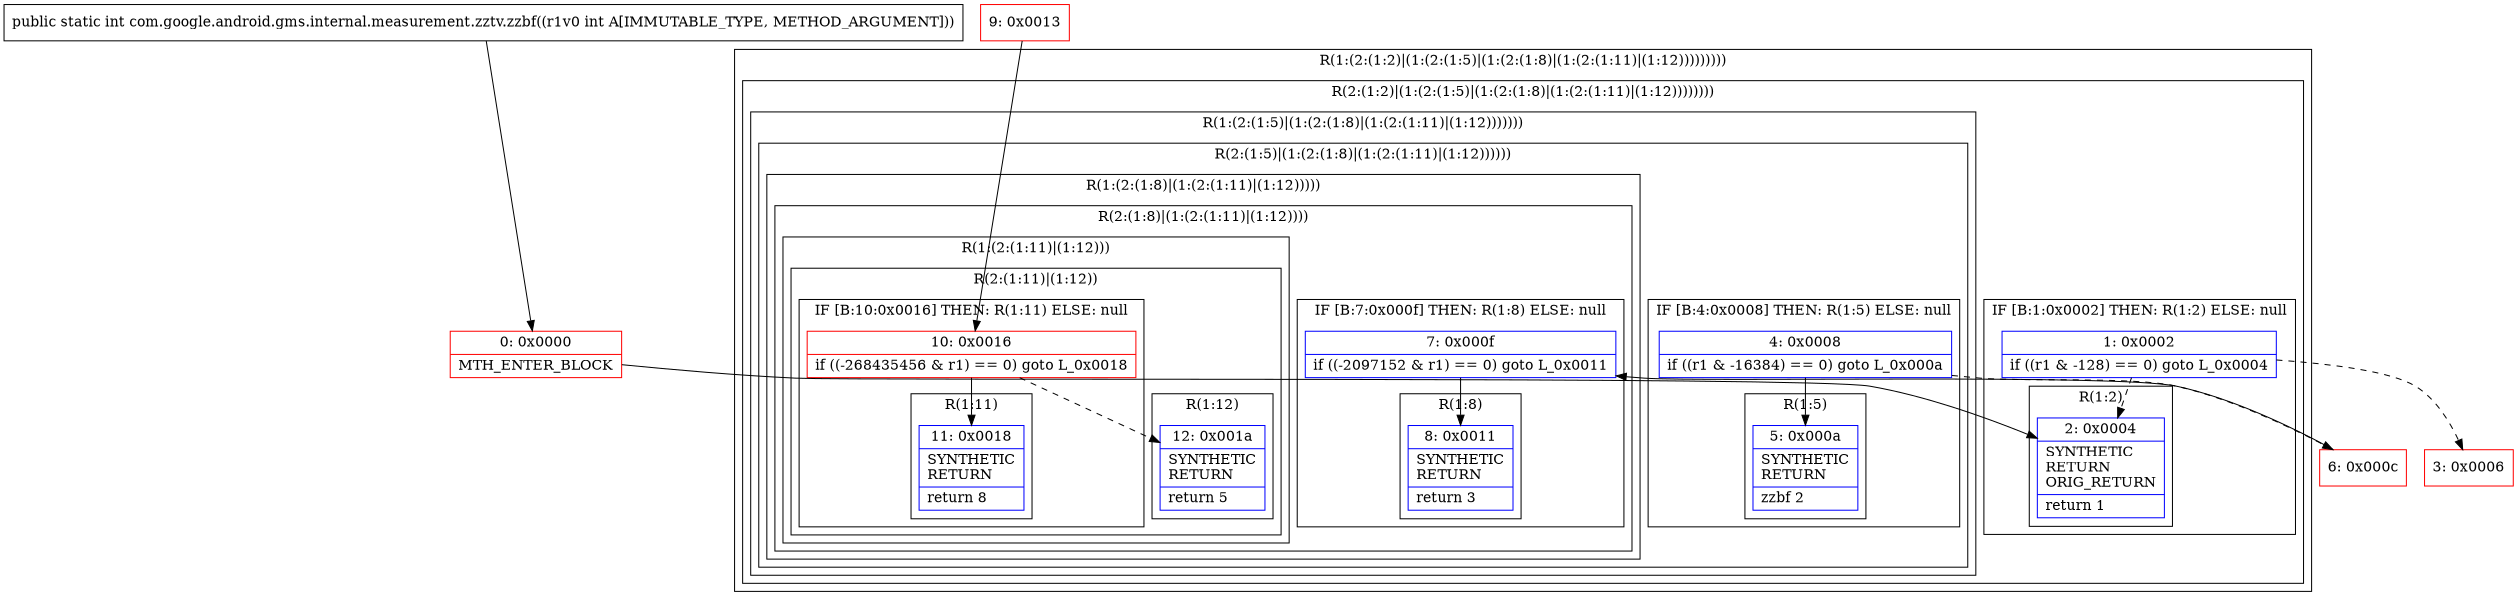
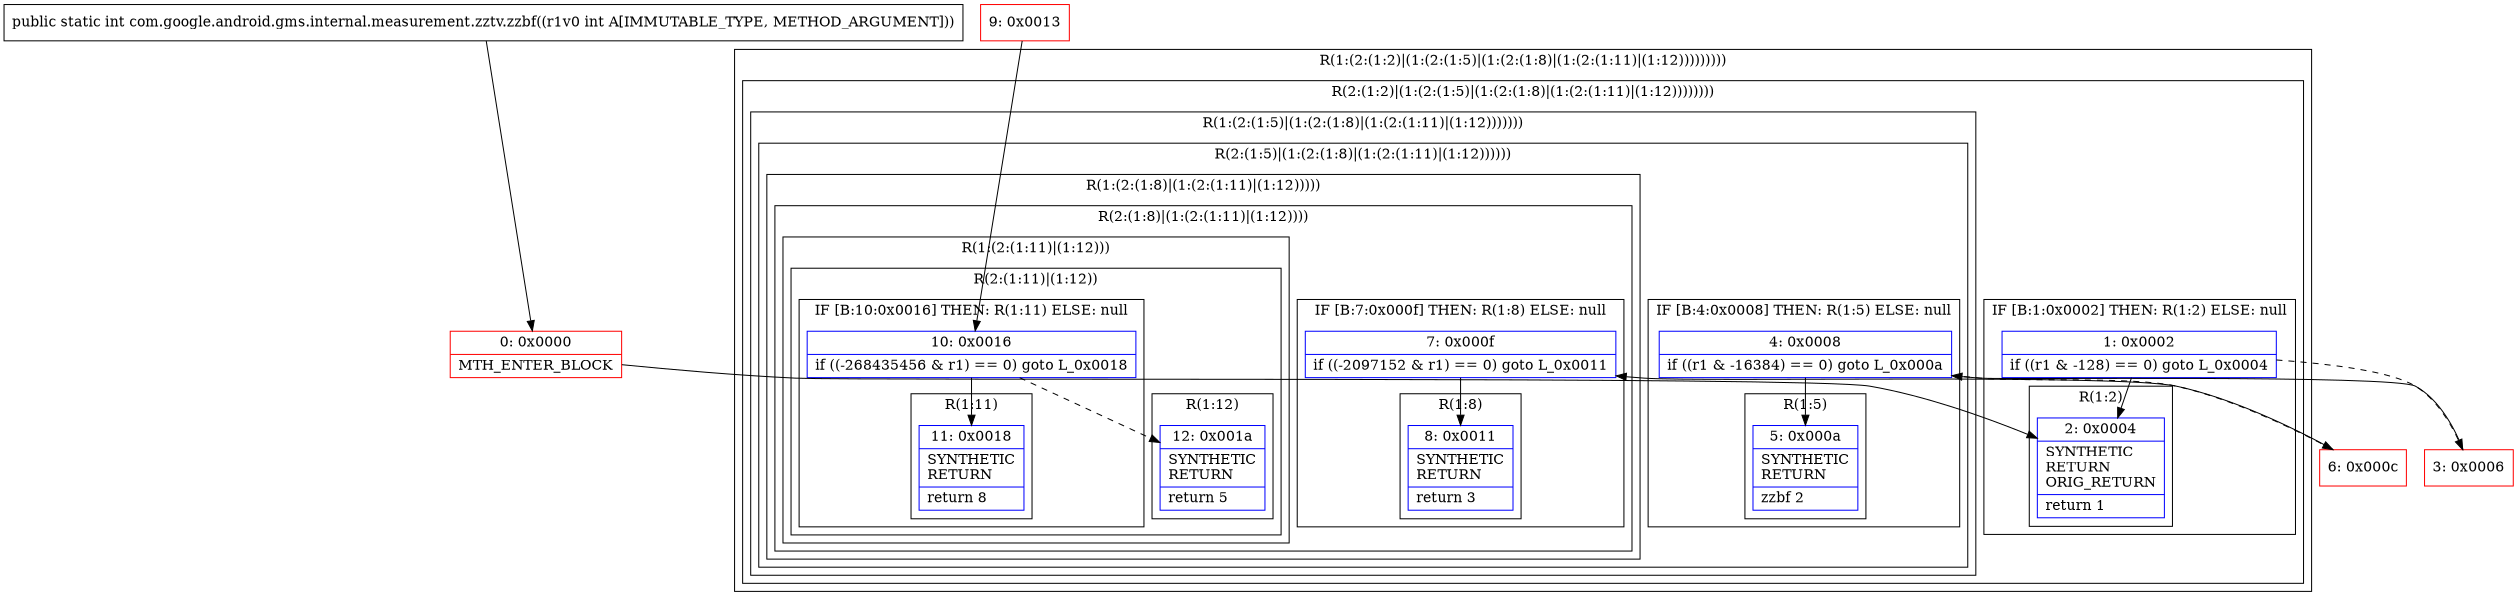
node "10: 0x0016": color red -> blue
edge "3: 0x0006" -> "4: 0x0008": added
edge "1: 0x0002" -> "2: 0x0004": style dashed -> solid
